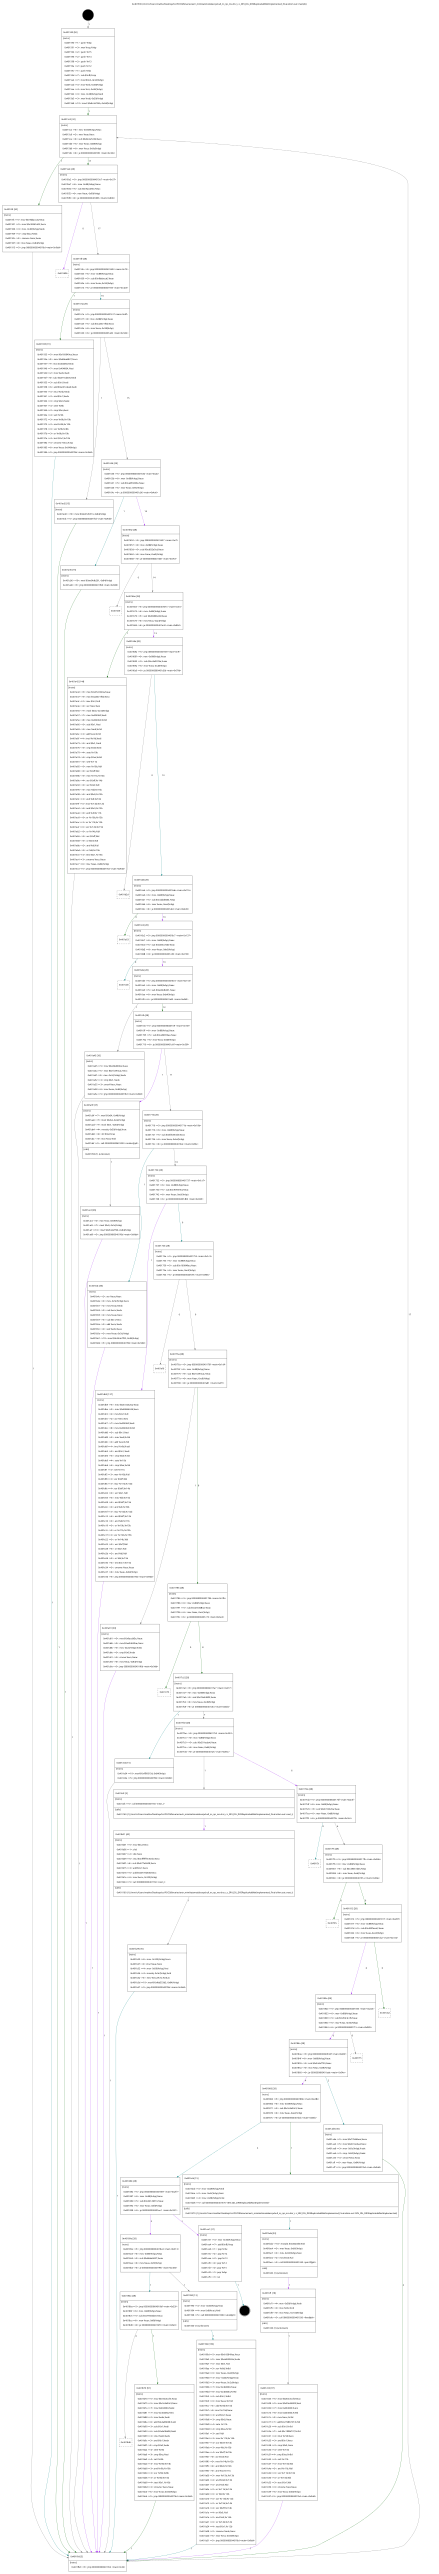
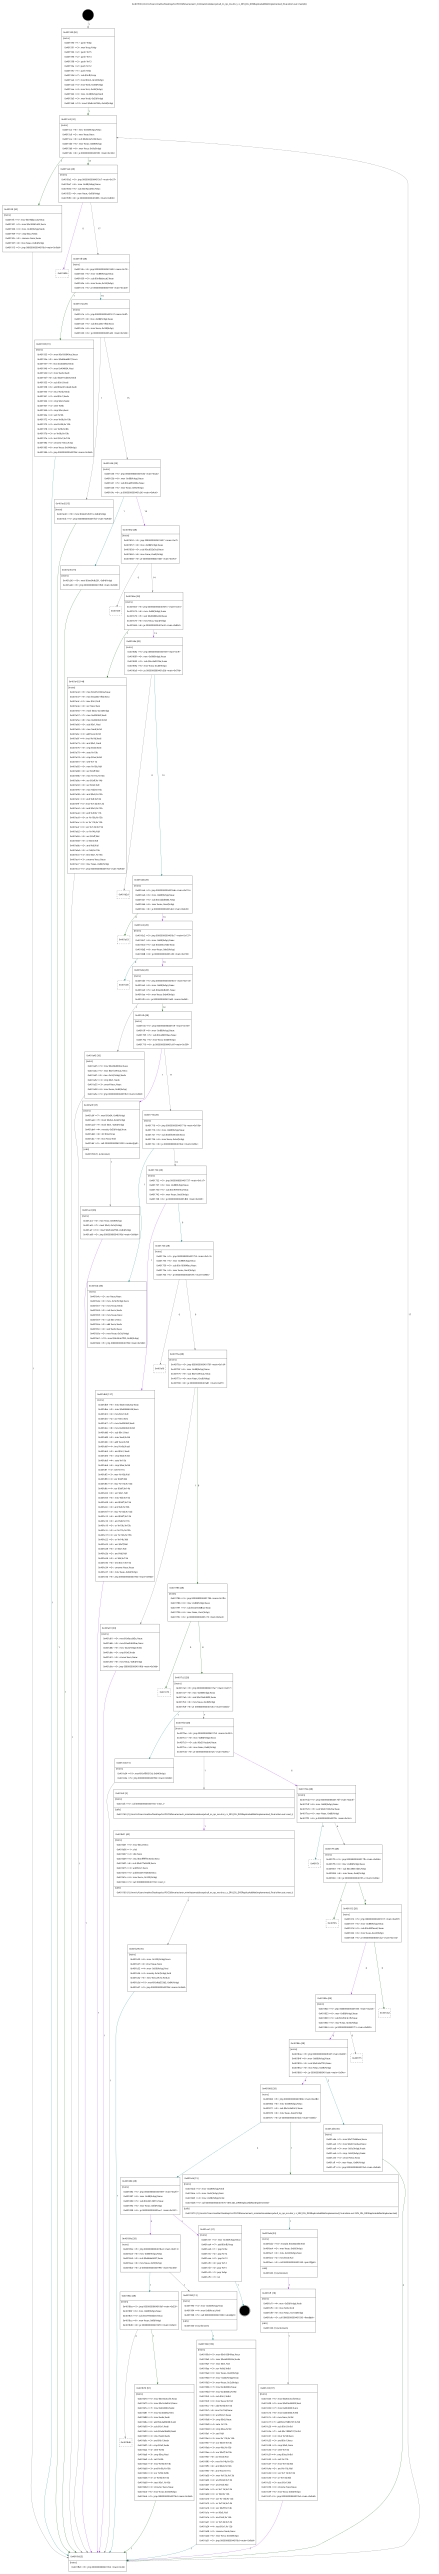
edge "0x401b4c [36]" -> "0x401f6d [5]": removed, label "1"
